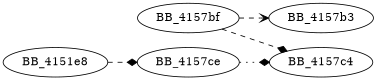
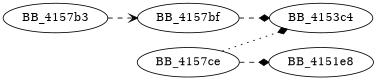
edge "BB_4157bf" -> "BB_4157b3": reversed
edge "BB_4151e8" -> "BB_4157ce": reversed
node "BB_4157c4": label "BB_4157c4" -> "BB_4153c4"
